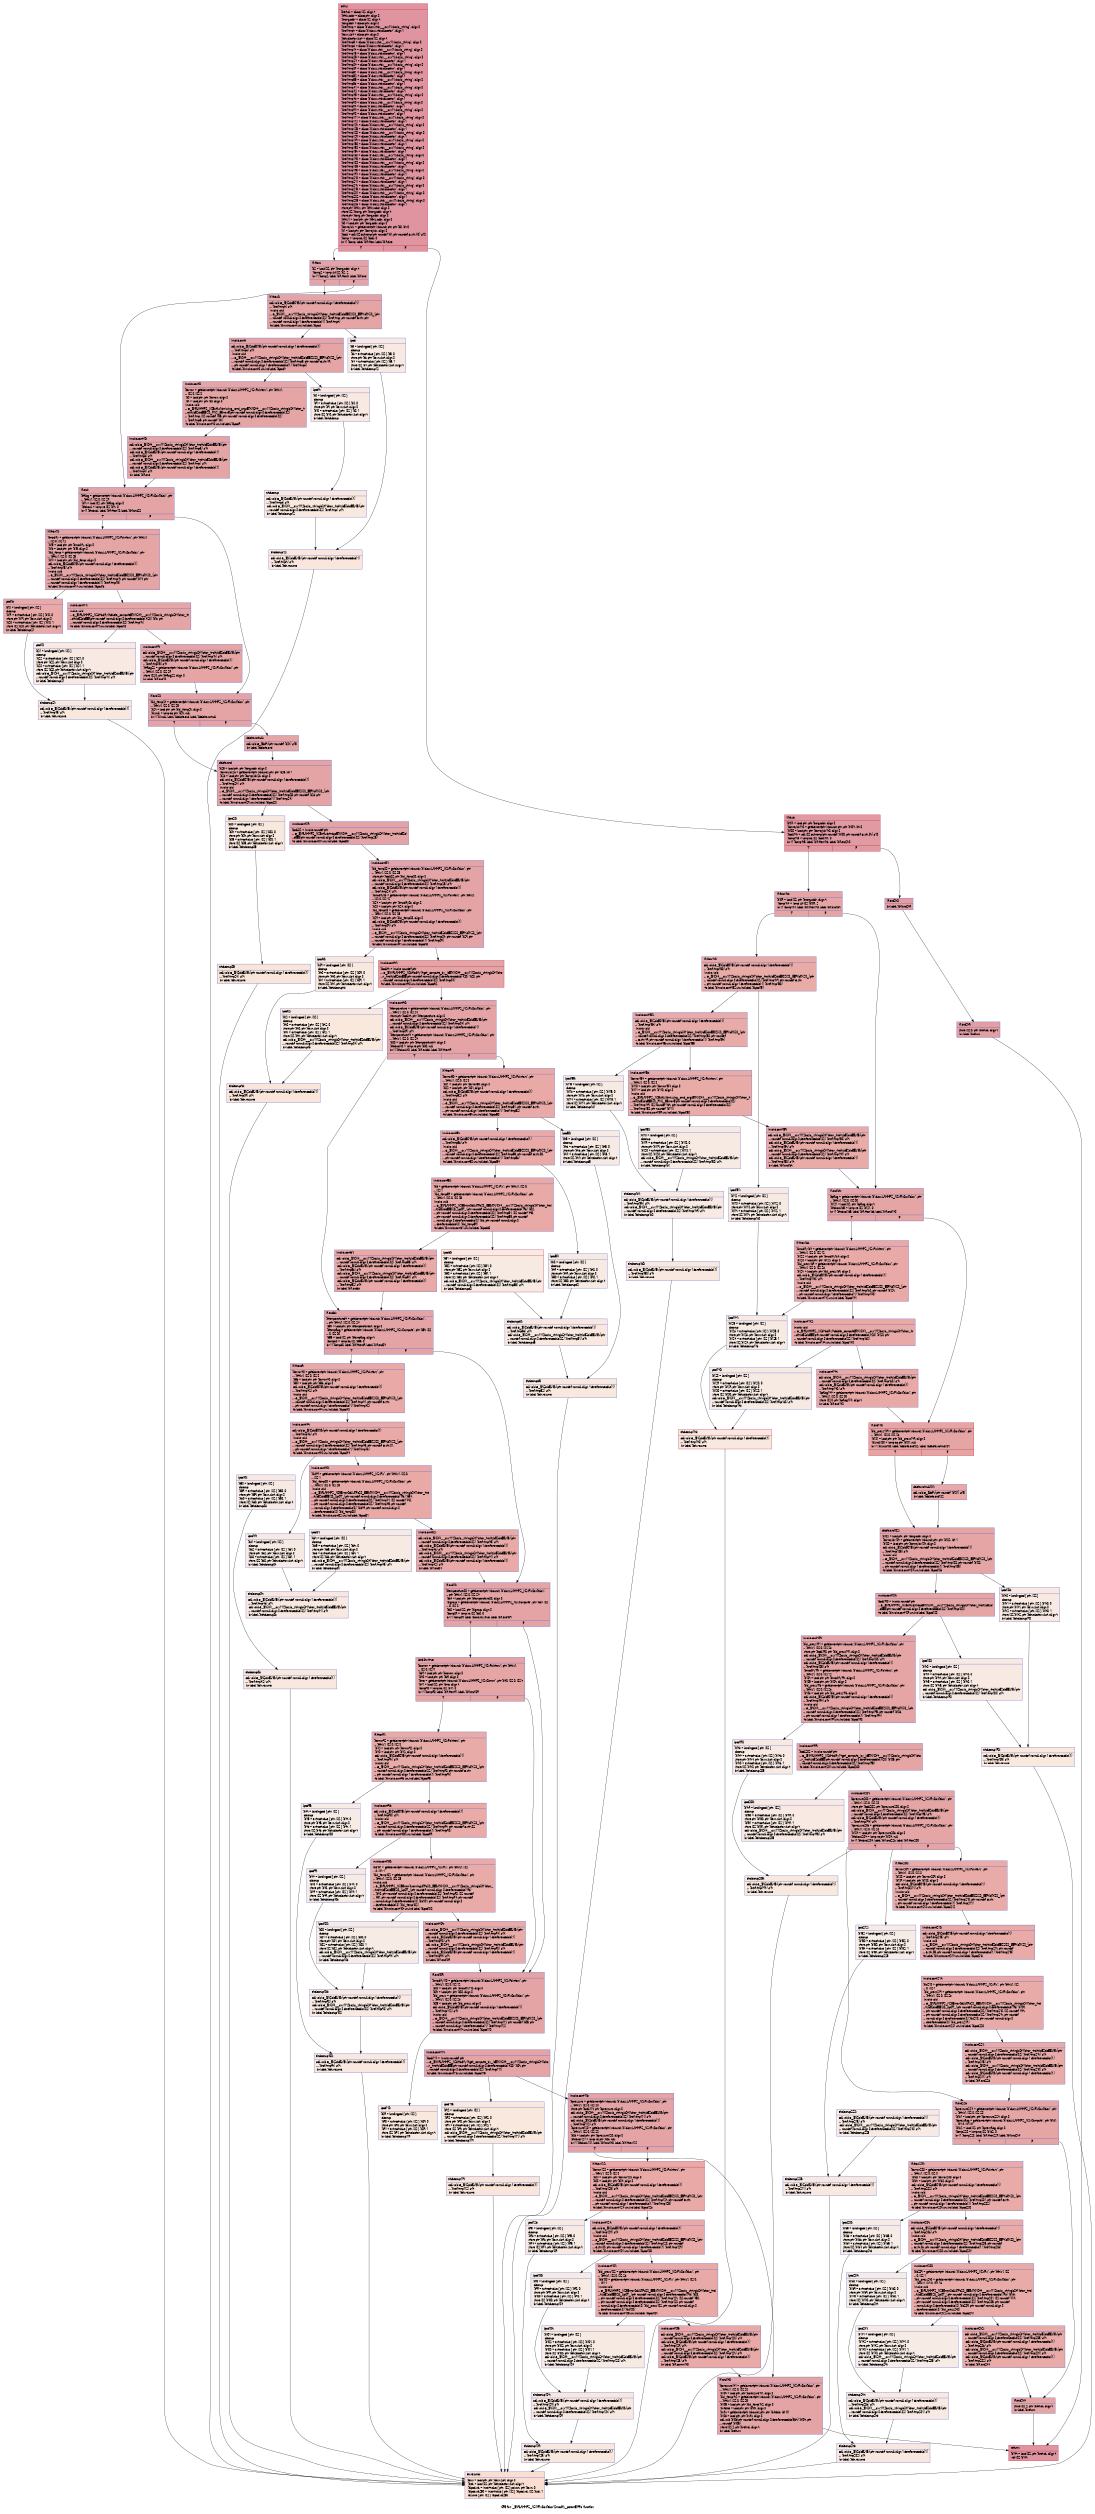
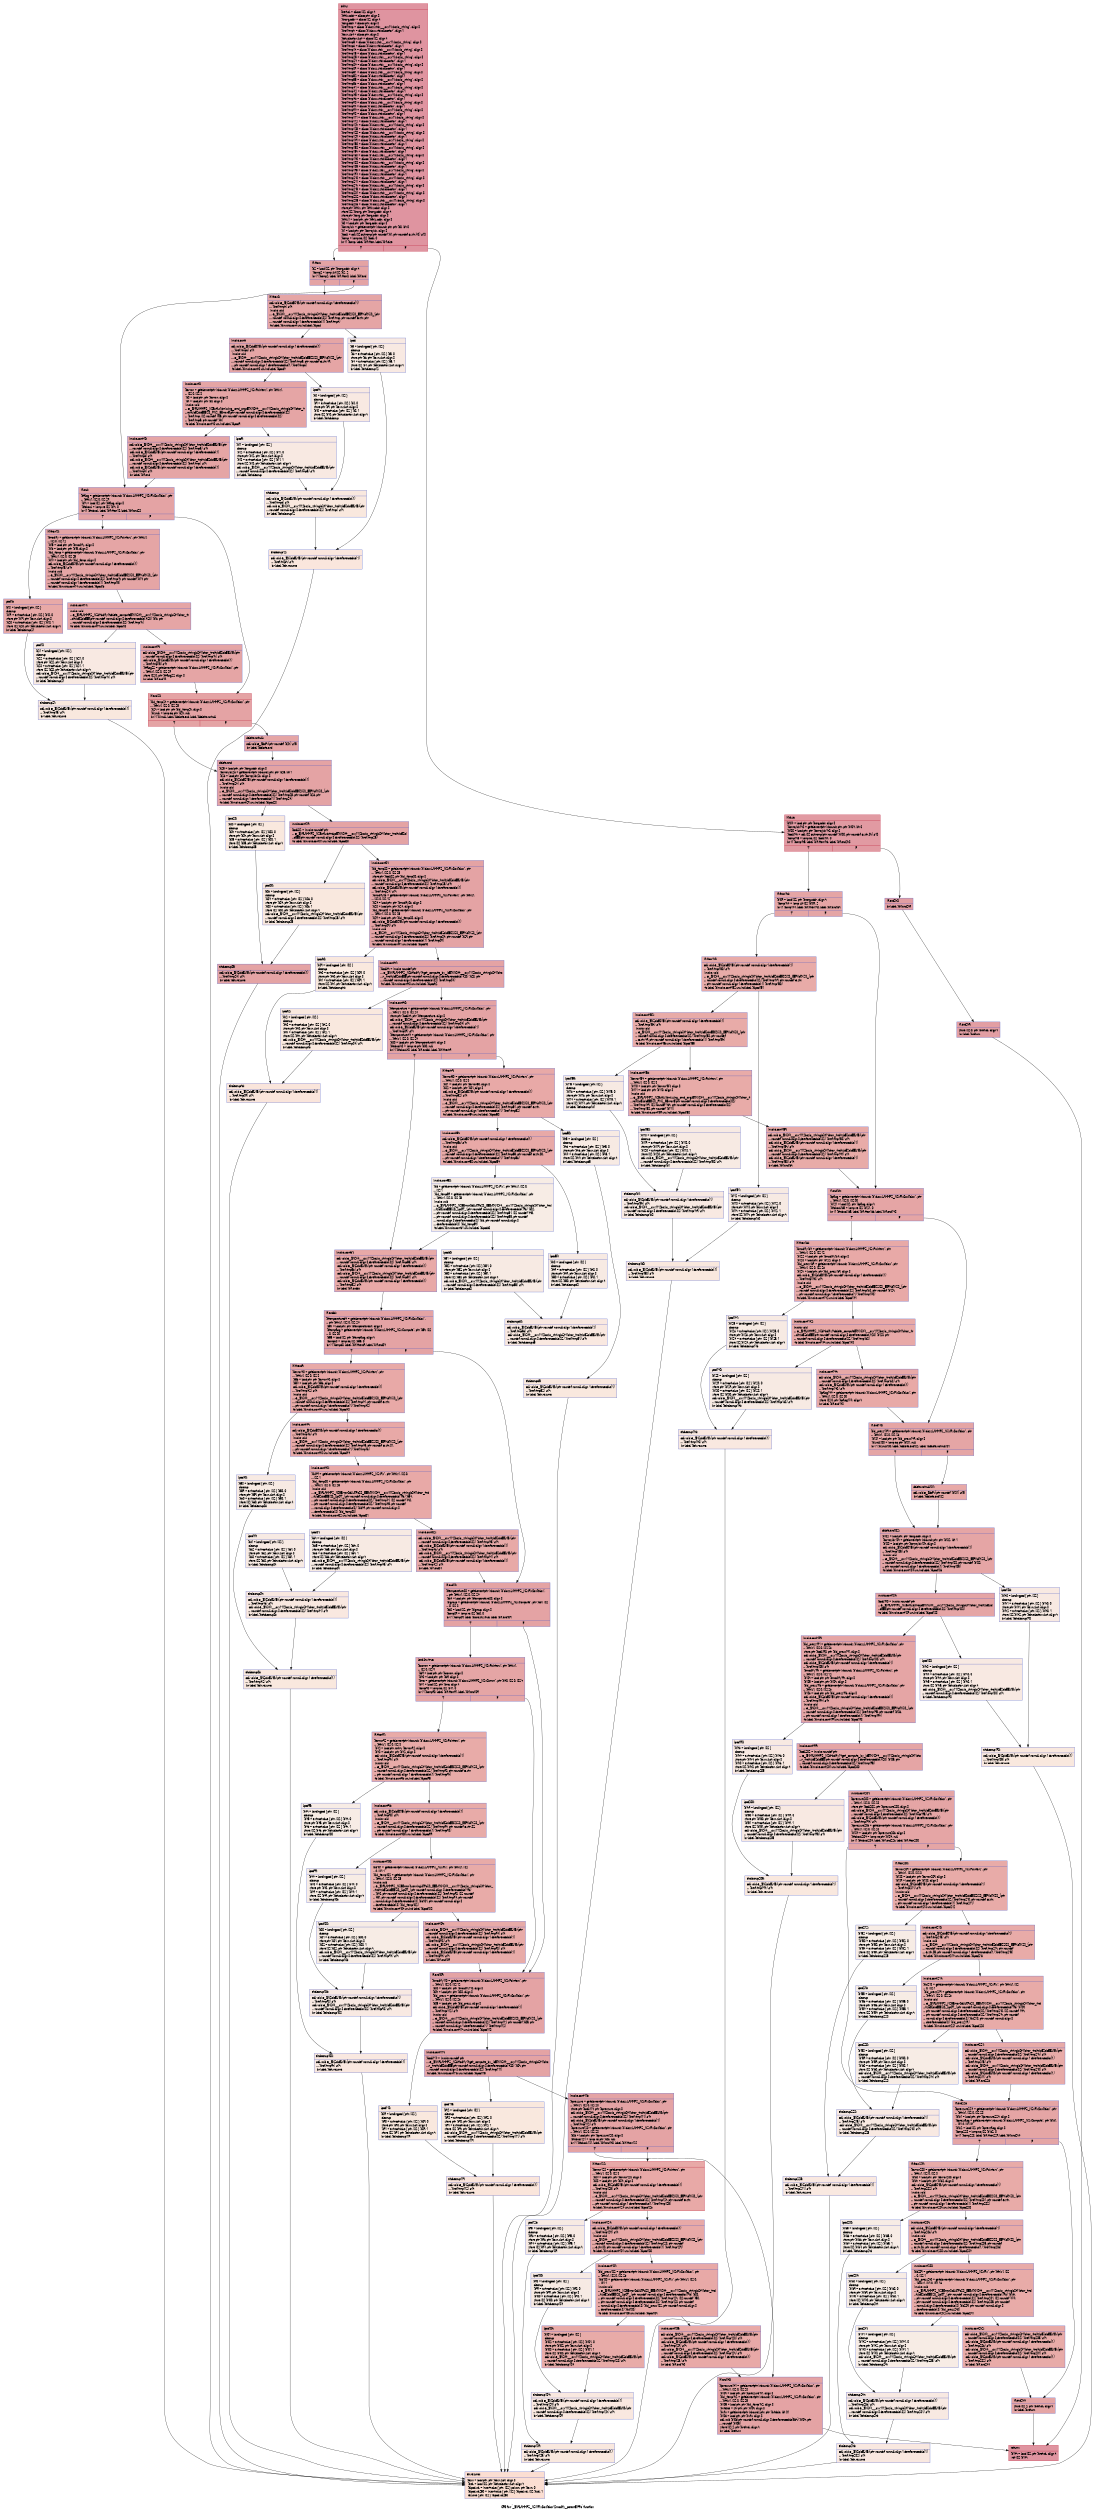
node "lpad9:": added
edge "if.then13:" -> "lpad16:": now "if.end:" -> "lpad16:"
node "if.end23:": color #3d50c3ff -> #b70d28ff
node "lpad30:": added
node "ehcleanup35:": fillcolor #f4c5ad70 -> #c32e3170
node "invoke.cont41:": color #b70d28ff -> #3d50c3ff
edge "invoke.cont43:" -> "if.end66:": now "invoke.cont43:" -> "invoke.cont61:"
node "invoke.cont58:": fillcolor #ca3b3770 -> #ecd3c570
edge "lpad151:" -> "lpad171:": now "lpad151:" -> "ehcleanup163:"
node "lpad60:": color #b70d28ff -> #3d50c3ff
edge "ehcleanup63:" -> "ehcleanup65:": removed
node "ehcleanup176:": color #b70d28ff -> #3d50c3ff
node "if.end178:": color #b70d28ff -> #3d50c3ff
edge "if.then69:" -> "lpad73:": added
edge "invoke.cont74:" -> "lpad77:": removed
edge "ehcleanup84:" -> "ehcleanup86:": added
node "if.then91:": text "%72 = load ptr, ptr %error92, align 8" -> "%72 = load ptr, entry %error92, align 8"
edge "invoke.cont201:" -> "ehcleanup205:": now "lpad200:" -> "ehcleanup205:"
edge "invoke.cont201:" -> "lpad212:": now "if.then208:" -> "lpad212:"
edge "invoke.cont213:" -> "invoke.cont217:": added
node "lpad216:": added
edge "if.end109:" -> "invoke.cont114:": added
node "lpad220:": added
edge "if.end226:" -> "if.then229:": added
edge "lpad113:" -> "ehcleanup119:": added
node "lpad134:": fillcolor #eed0c070 -> #cc403a70
node "invoke.cont135:": text "br label %if.comm140" -> "br label %if.end140"
node "if.end140:": text "%vtable = load ptr, ptr %104, align 8" -> "%vtable = str ptr, ptr %104, align 8"
